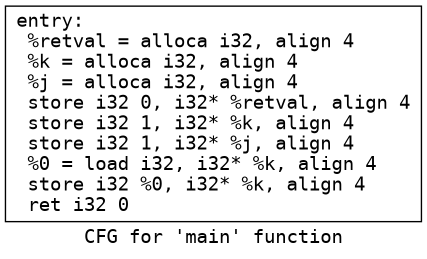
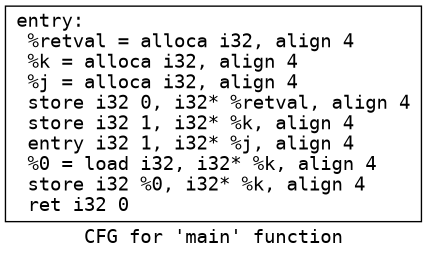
node "entry:": text "store i32 1, i32* %j, align 4" -> "entry i32 1, i32* %j, align 4"
